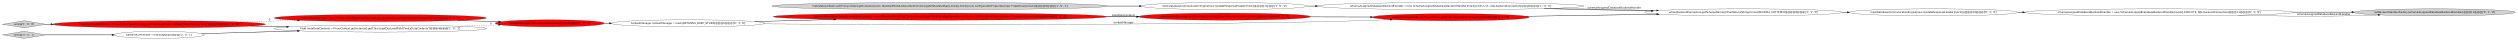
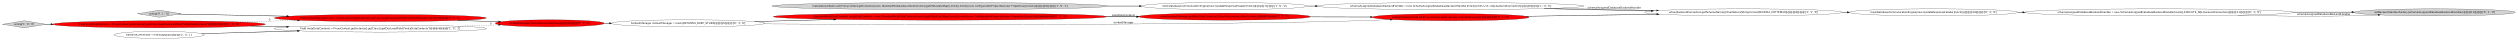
node "setUp['0', '1', '0']": added
node "setUp['0', '0', '1']": removed
